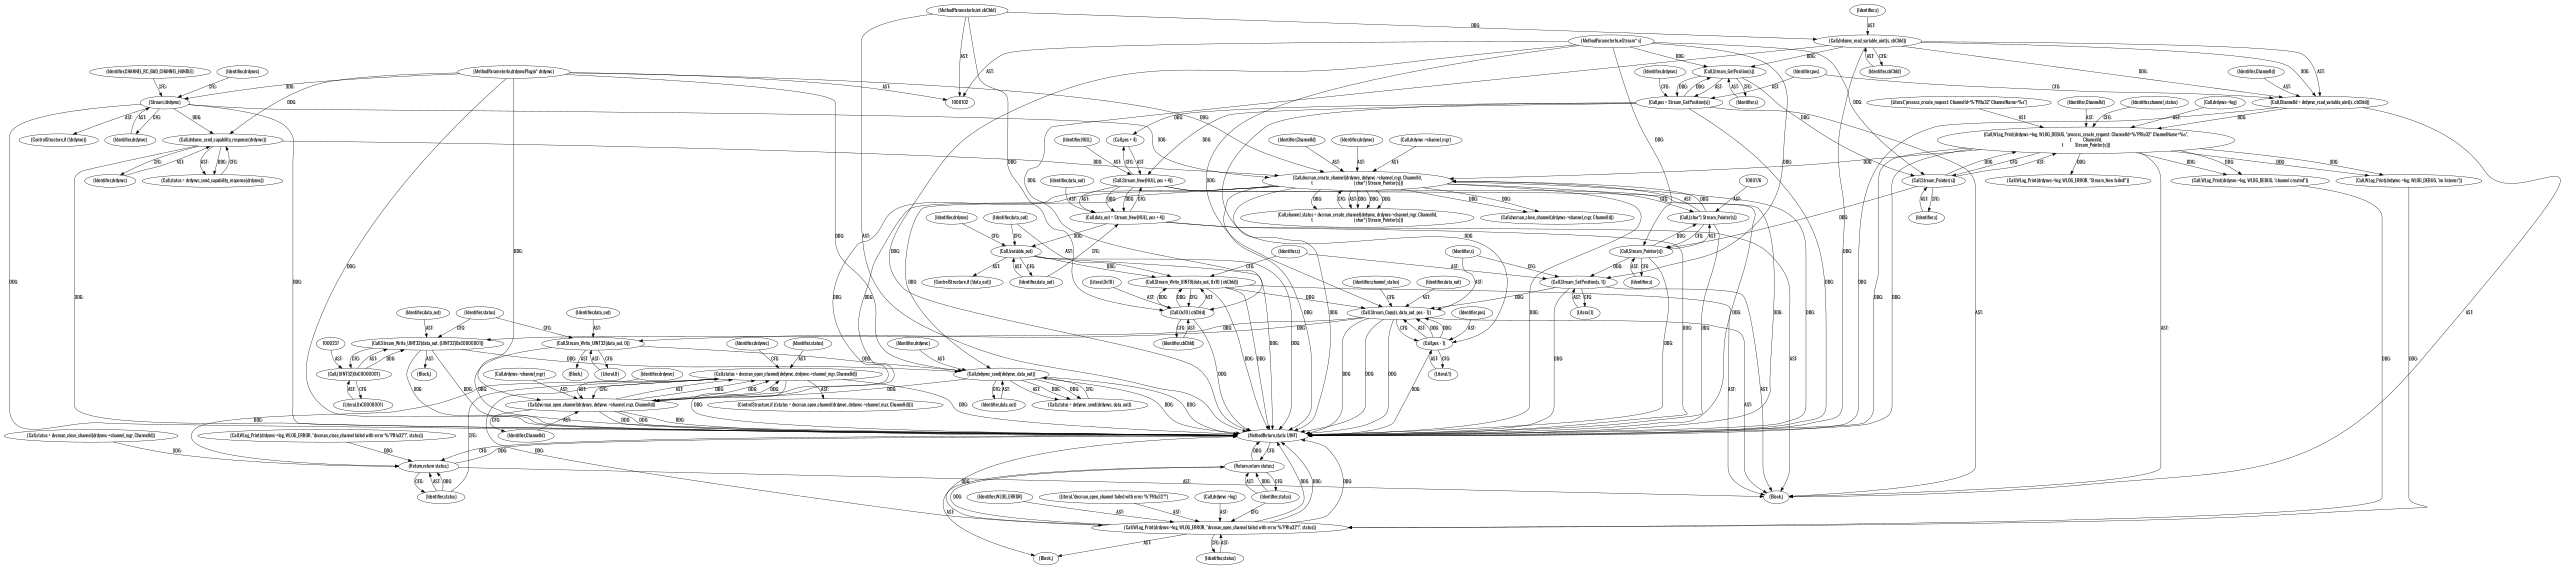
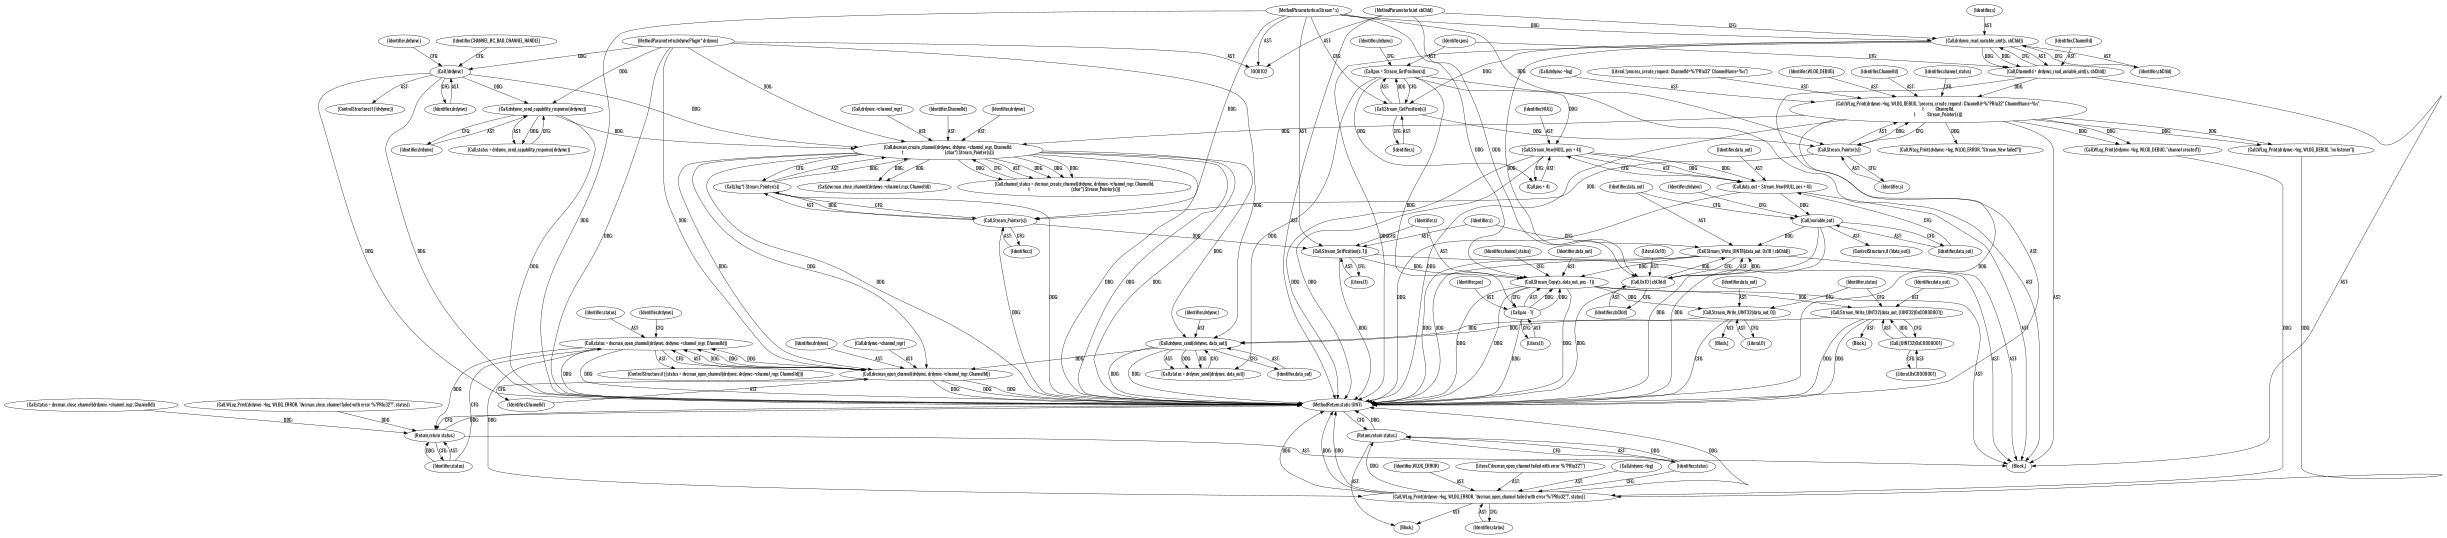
edge "(MethodParameterIn,int cbChId)" -> "(Call,drdynvc_read_variable_uint(s, cbChId))": label "DDG: " -> "CFG: "
edge "(MethodParameterIn,wStream* s)" -> "(Call,drdynvc_read_variable_uint(s, cbChId))": added, label "DDG:"
edge "(MethodParameterIn,wStream* s)" -> "(Call,Stream_GetPosition(s))": label "DDG: " -> "CFG: "
edge "(Call,ChannelId = drdynvc_read_variable_uint(s, cbChId))" -> "(Call,drdynvc_read_variable_uint(s, cbChId))": added, label "CFG:"
node "(Identifier,WLOG_DEBUG)": added
edge "(Call,pos = Stream_GetPosition(s))" -> "(Call,Stream_GetPosition(s))": label "DDG: " -> "CFG: "
node "(Stream,!drdynvc)": label "(Stream,!drdynvc)" -> "(Call,!drdynvc)"
edge "(MethodParameterIn,wStream* s)" -> "(Call,Stream_SetPosition(s, 1))": label "DDG: " -> "AST: "
node "1000176": removed
node "(Call,(char*) Stream_Pointer(s))": label "(Call,(char*) Stream_Pointer(s))" -> "(Call,(log*) Stream_Pointer(s))"
edge "(Call,ChannelId = drdynvc_read_variable_uint(s, cbChId))" -> "(MethodReturn,static UINT)": label "DDG: " -> "AST: "
node "1000237": removed
edge "(Call,Stream_Write_UINT32(data_out, 0))" -> "(MethodReturn,static UINT)": label "DDG: " -> "CFG: "
edge "(Call,pos = Stream_GetPosition(s))" -> "(MethodReturn,static UINT)": now "(Call,pos = Stream_GetPosition(s))" -> "(Call,status = drdynvc_send(drdynvc, data_out))"
